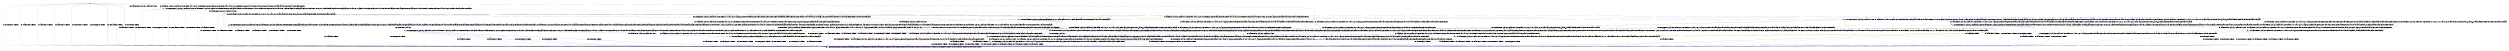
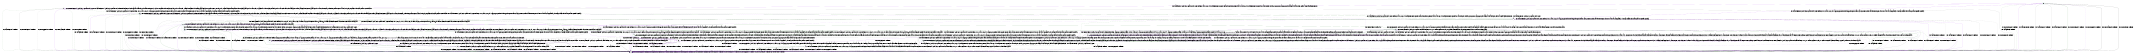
edge "s1" -> "s0": removed, label "user1|local|RemoveDevice / Symbol: CLS_-1. Operation result: Success."
edge "s1" -> "s10": now "s5" -> "s10"
